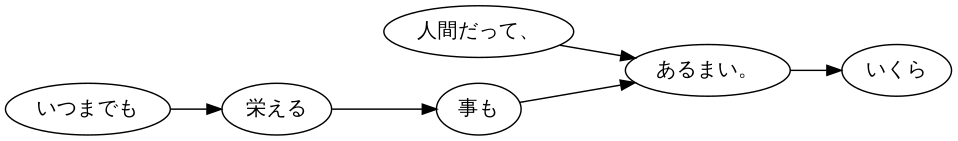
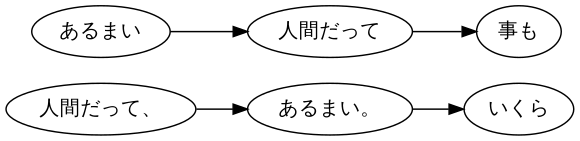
edge "事も" -> "あるまい。": removed
node "いつまでも": label "いつまでも" -> "あるまい"
node "栄える": label "栄える" -> "人間だって"
